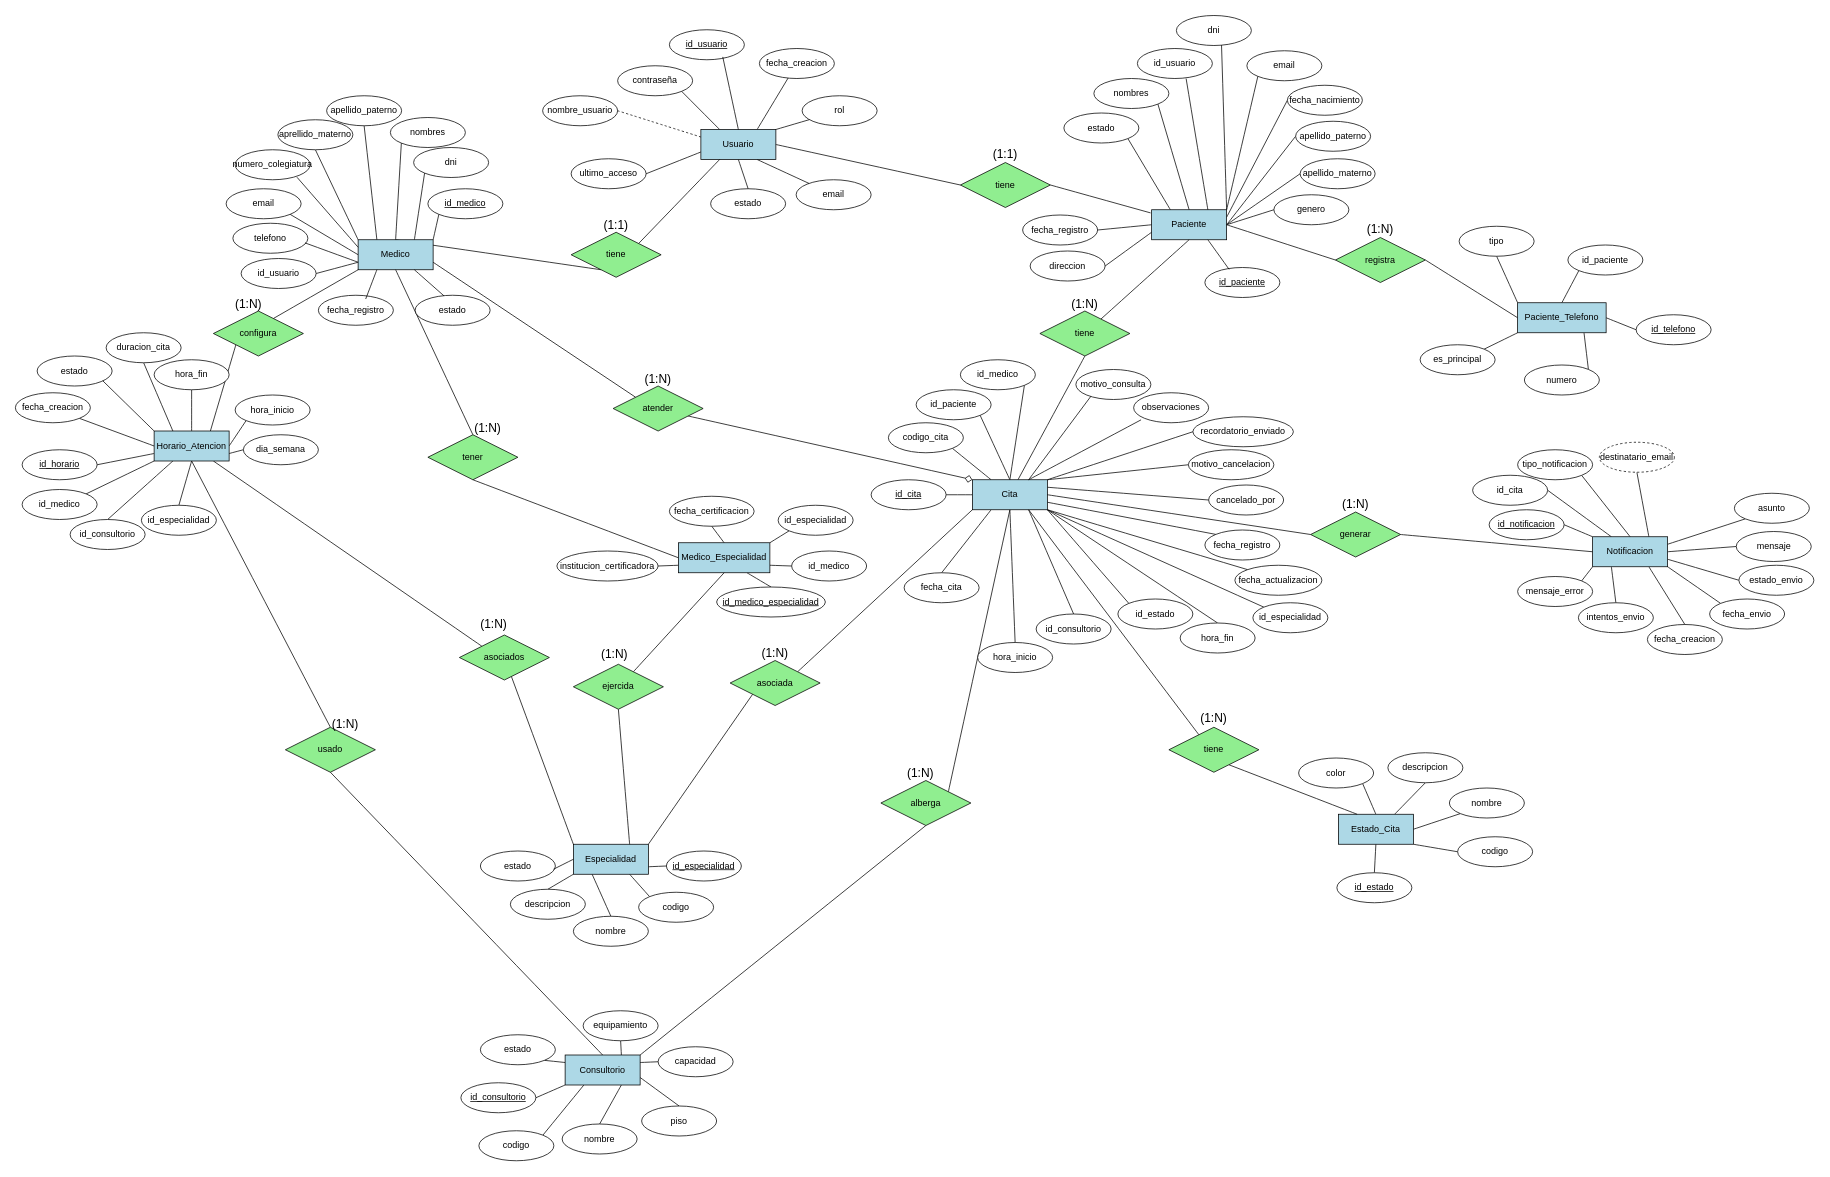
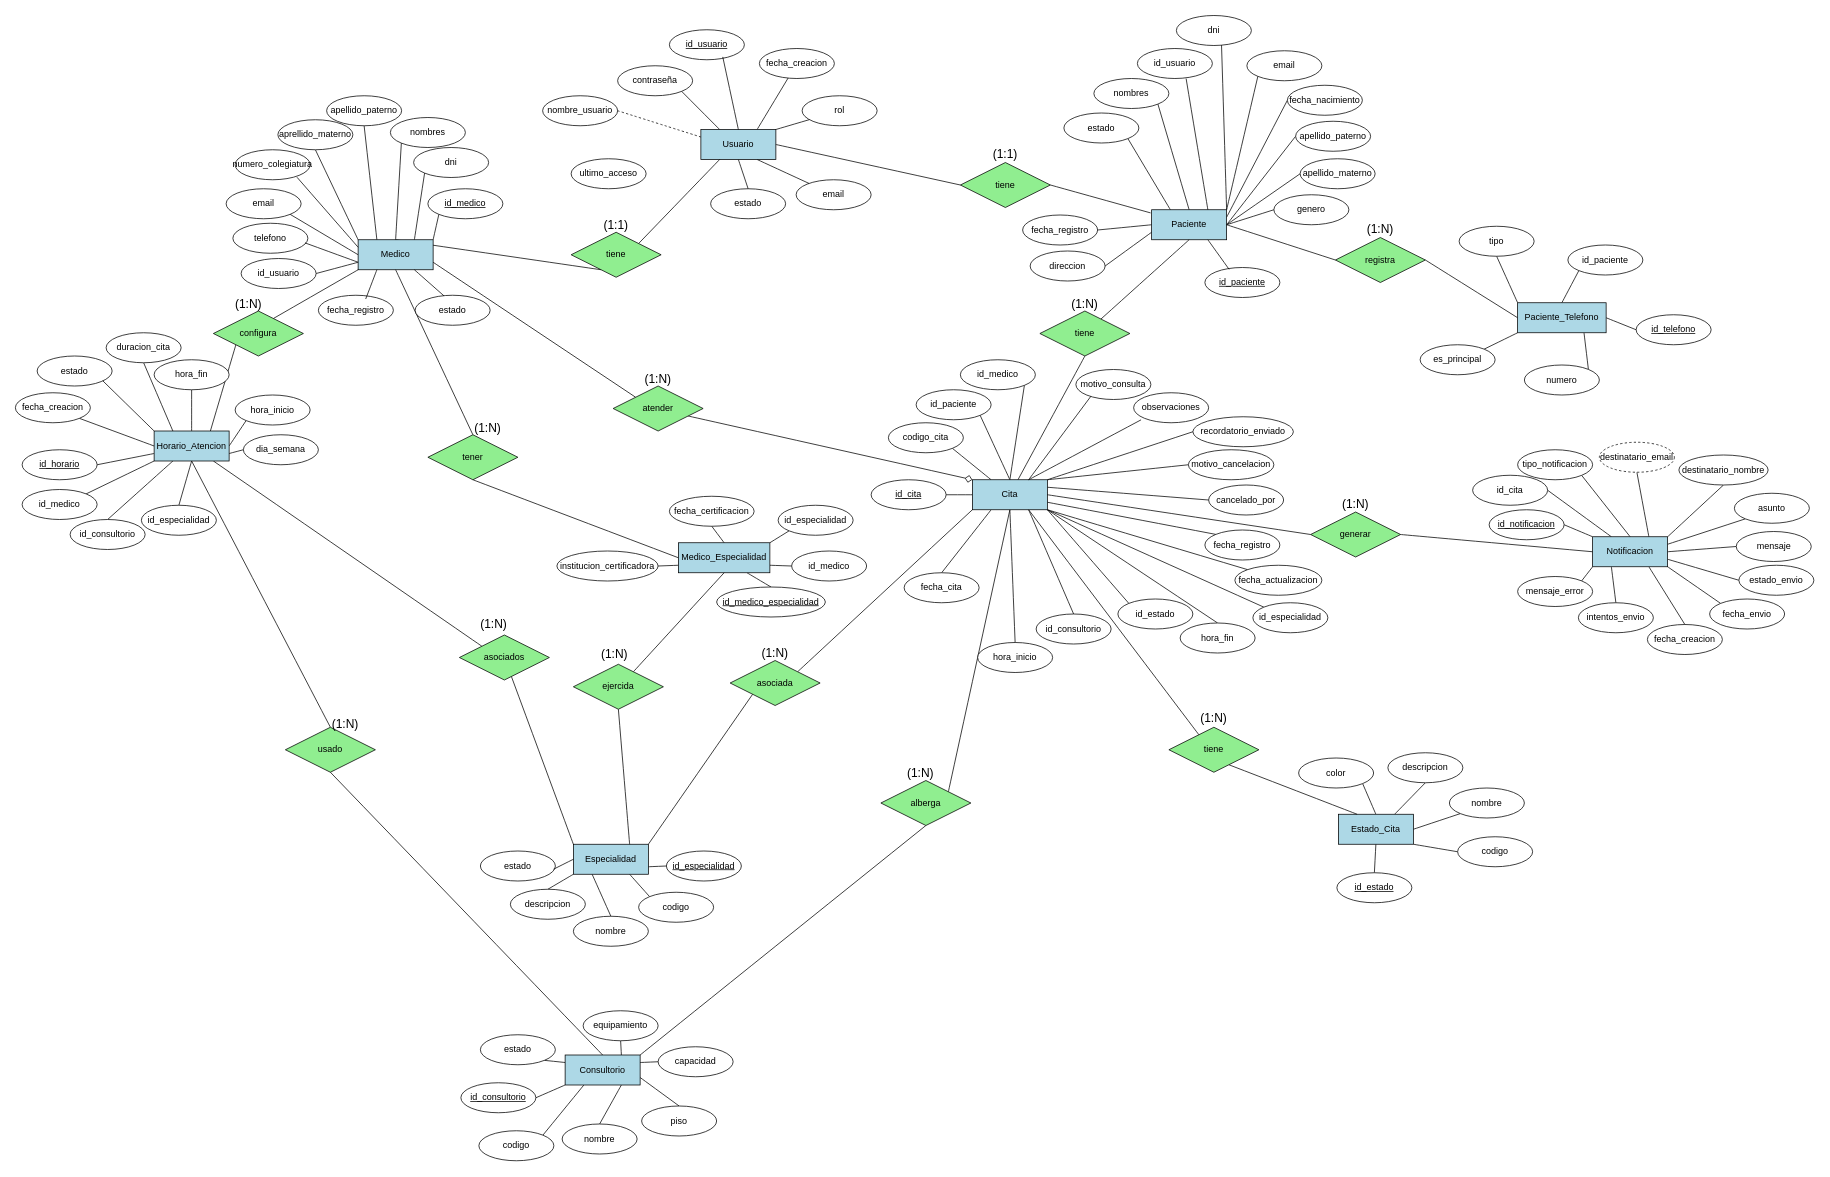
edge "Usuario" -- "ultimo_acceso": removed
node "destinatario_nombre": added
edge "destinatario_nombre" -- "Notificacion": added
